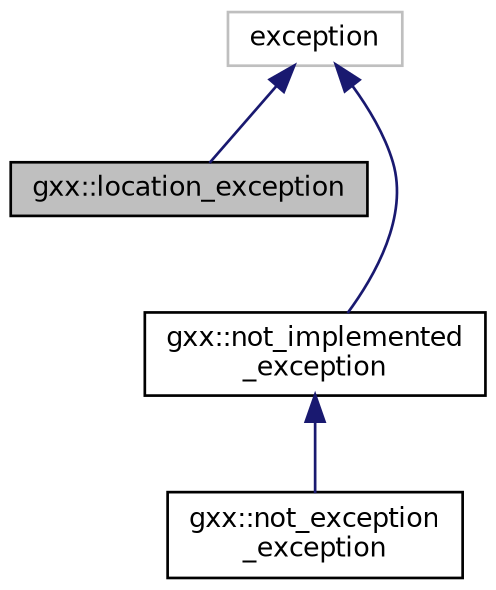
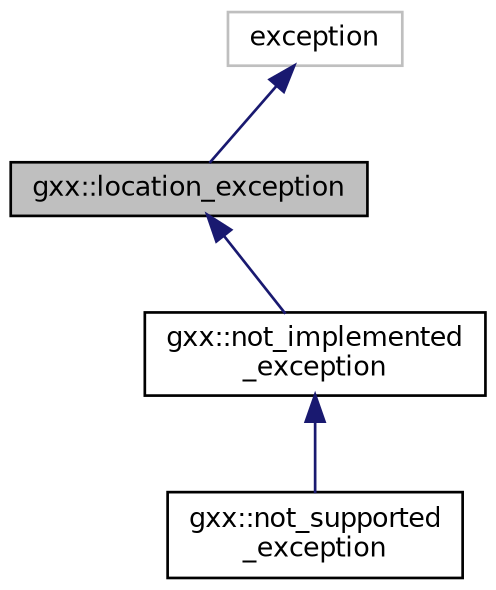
edge "gxx::not_implemented _exception" -> "exception": now "gxx::not_implemented _exception" -> "gxx::location_exception"
node "gxx::not_exception _exception": label "gxx::not_exception _exception" -> "gxx::not_supported _exception"
